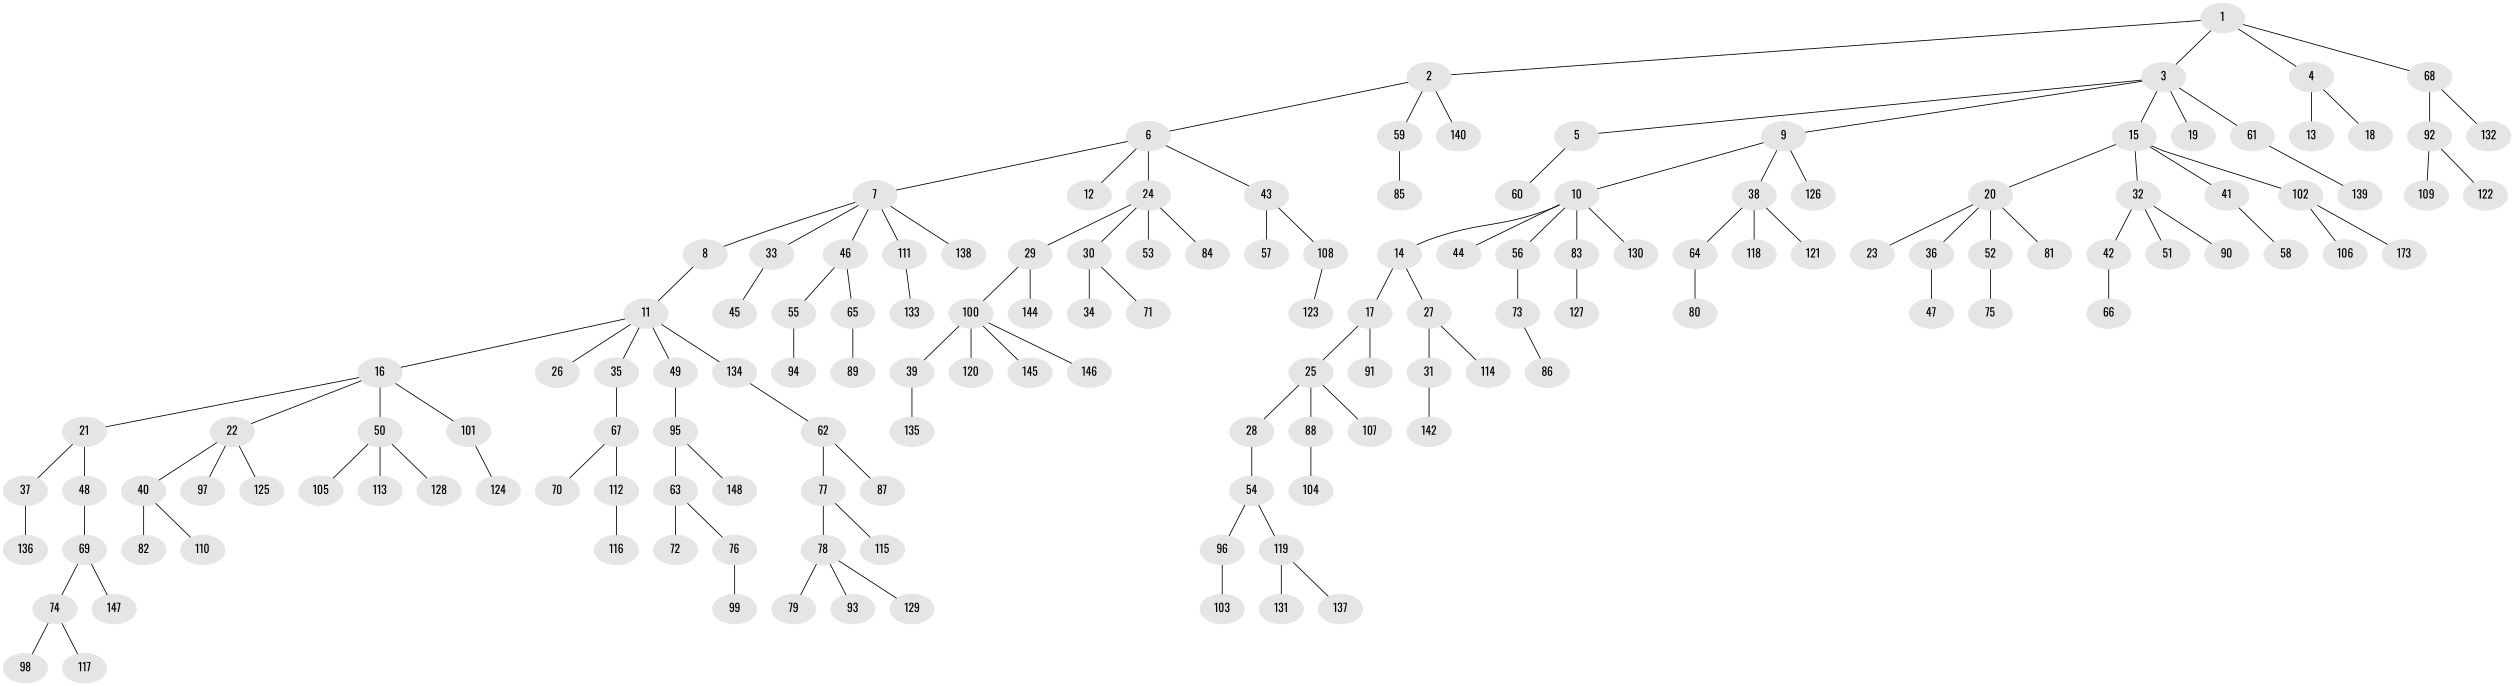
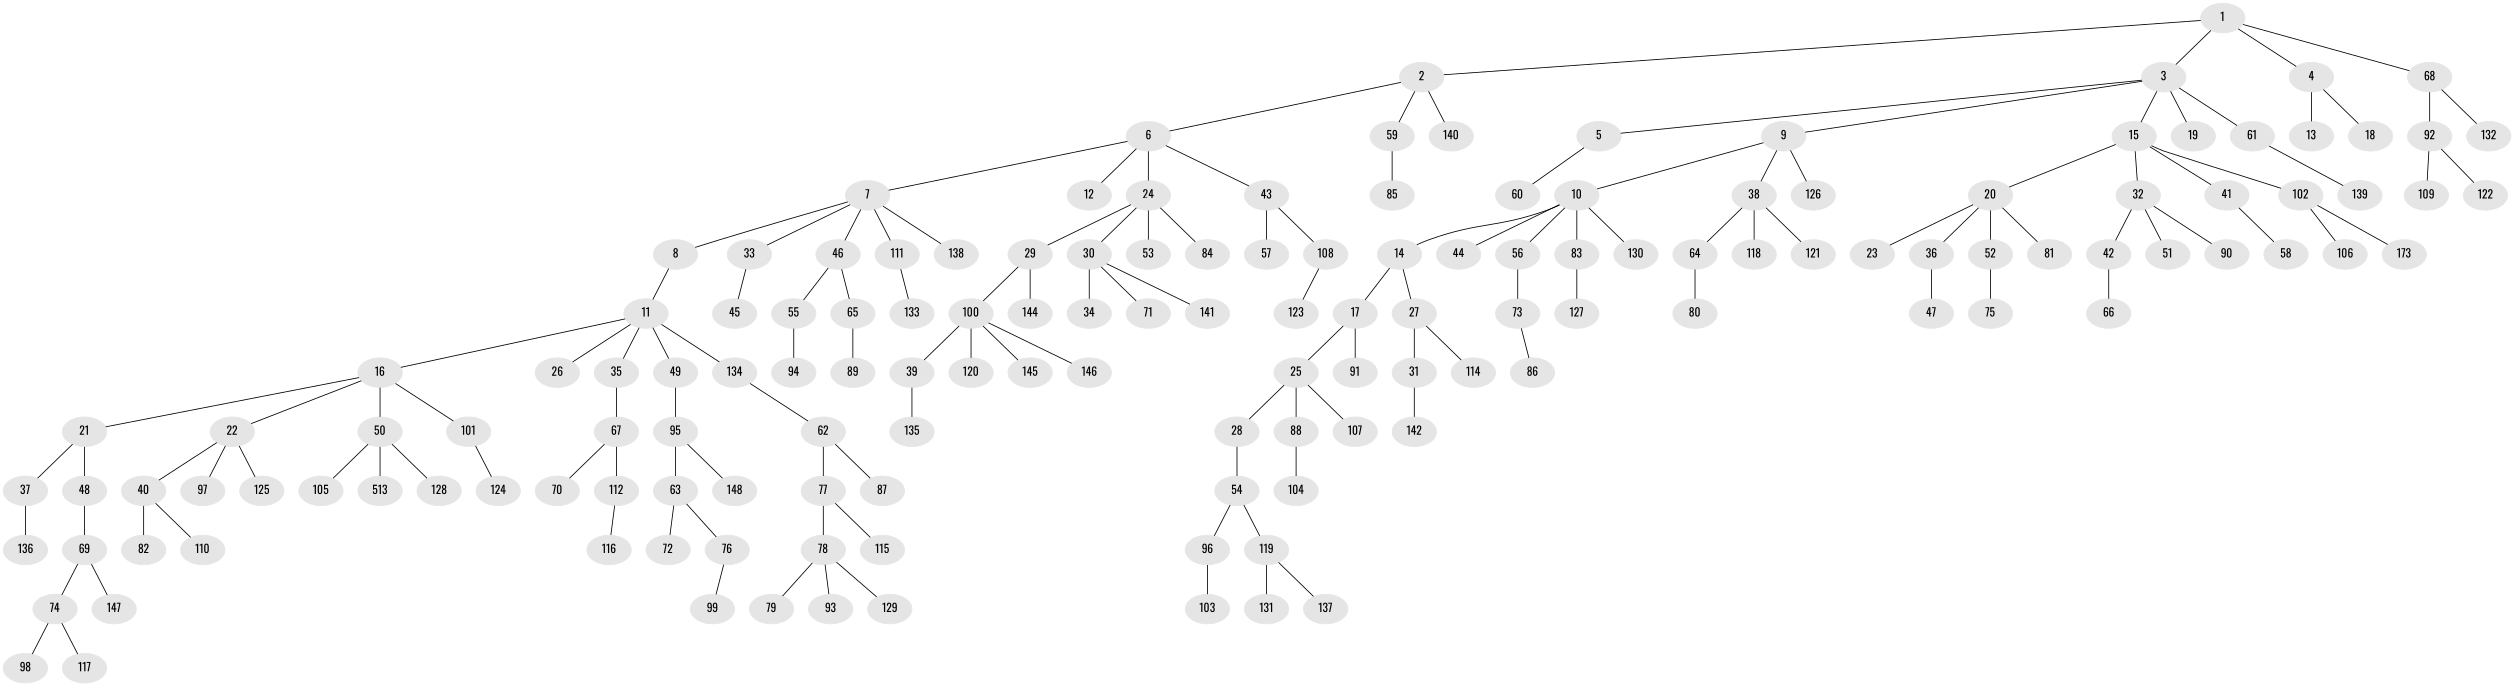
node "141": added
node "113": label "113" -> "513"
